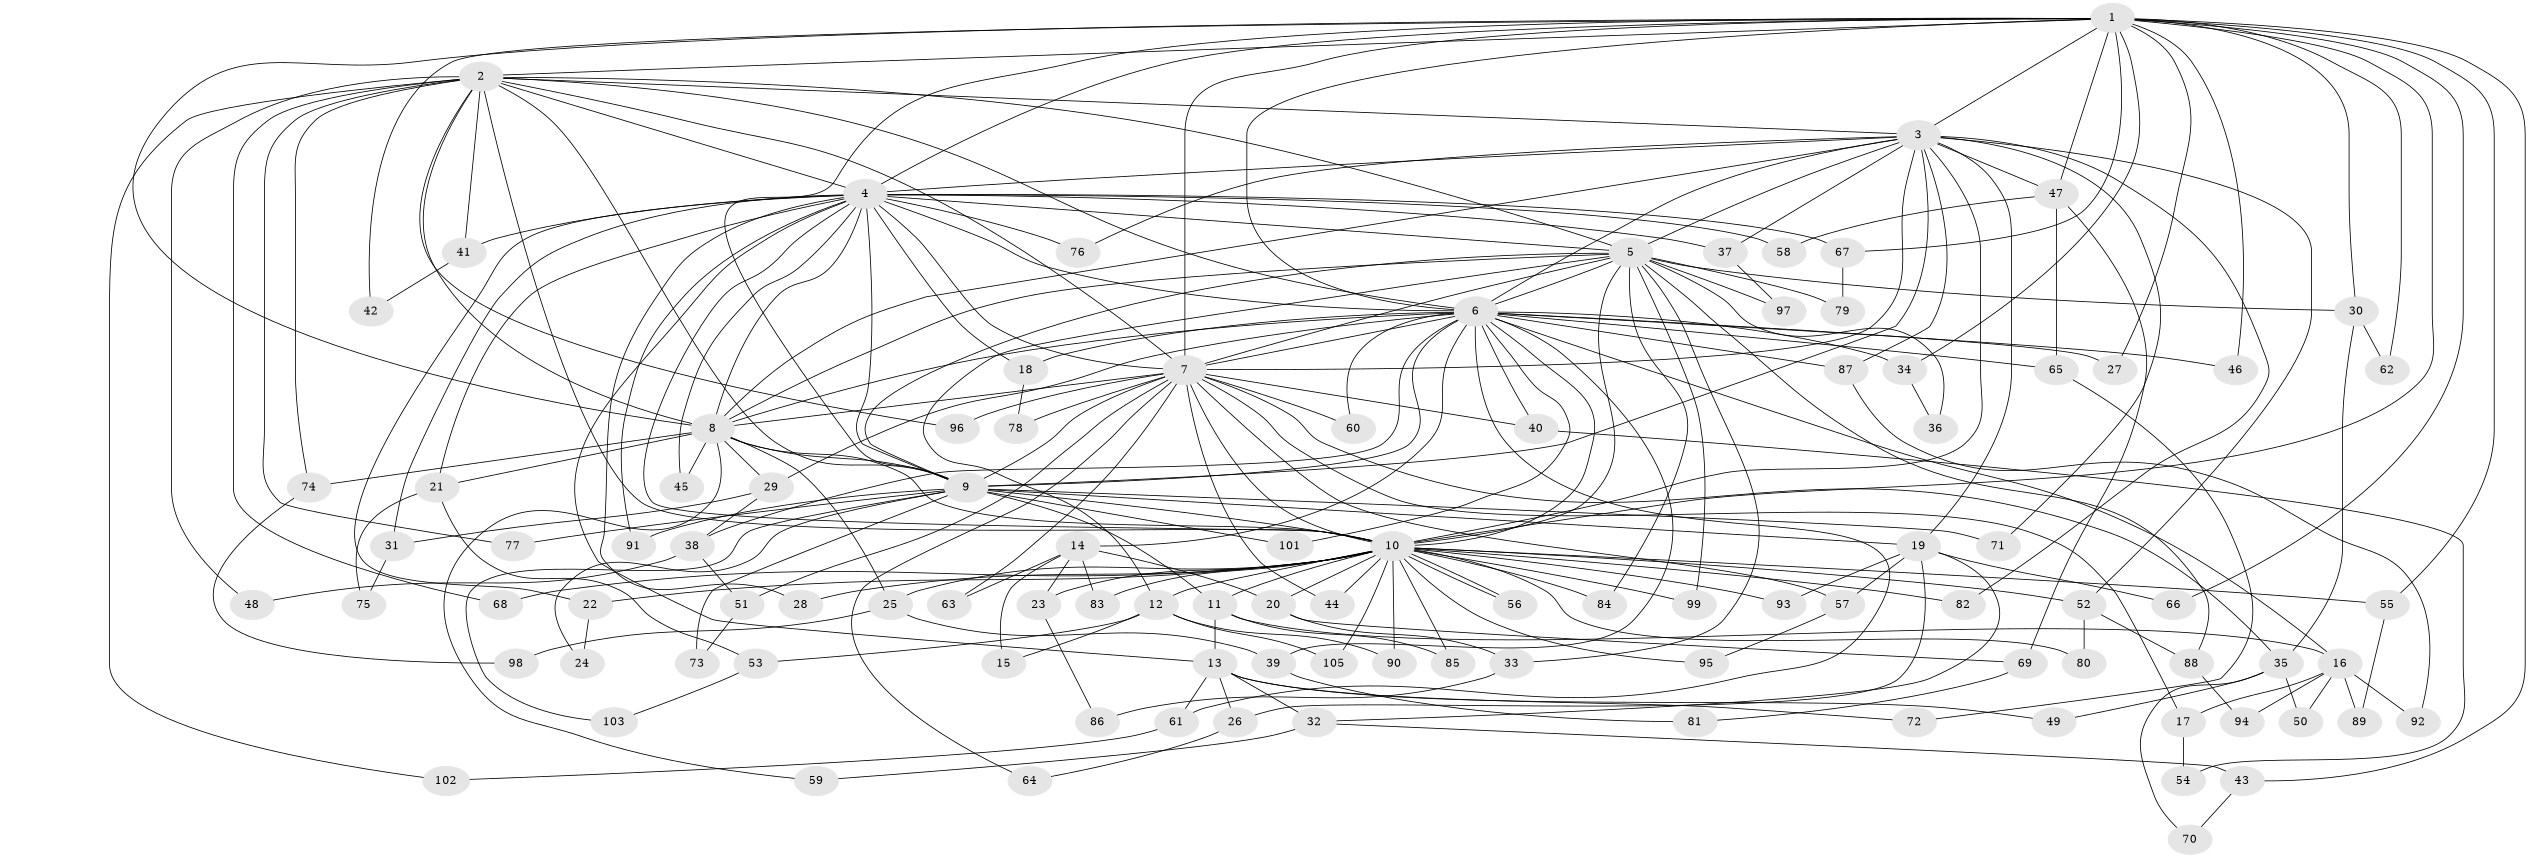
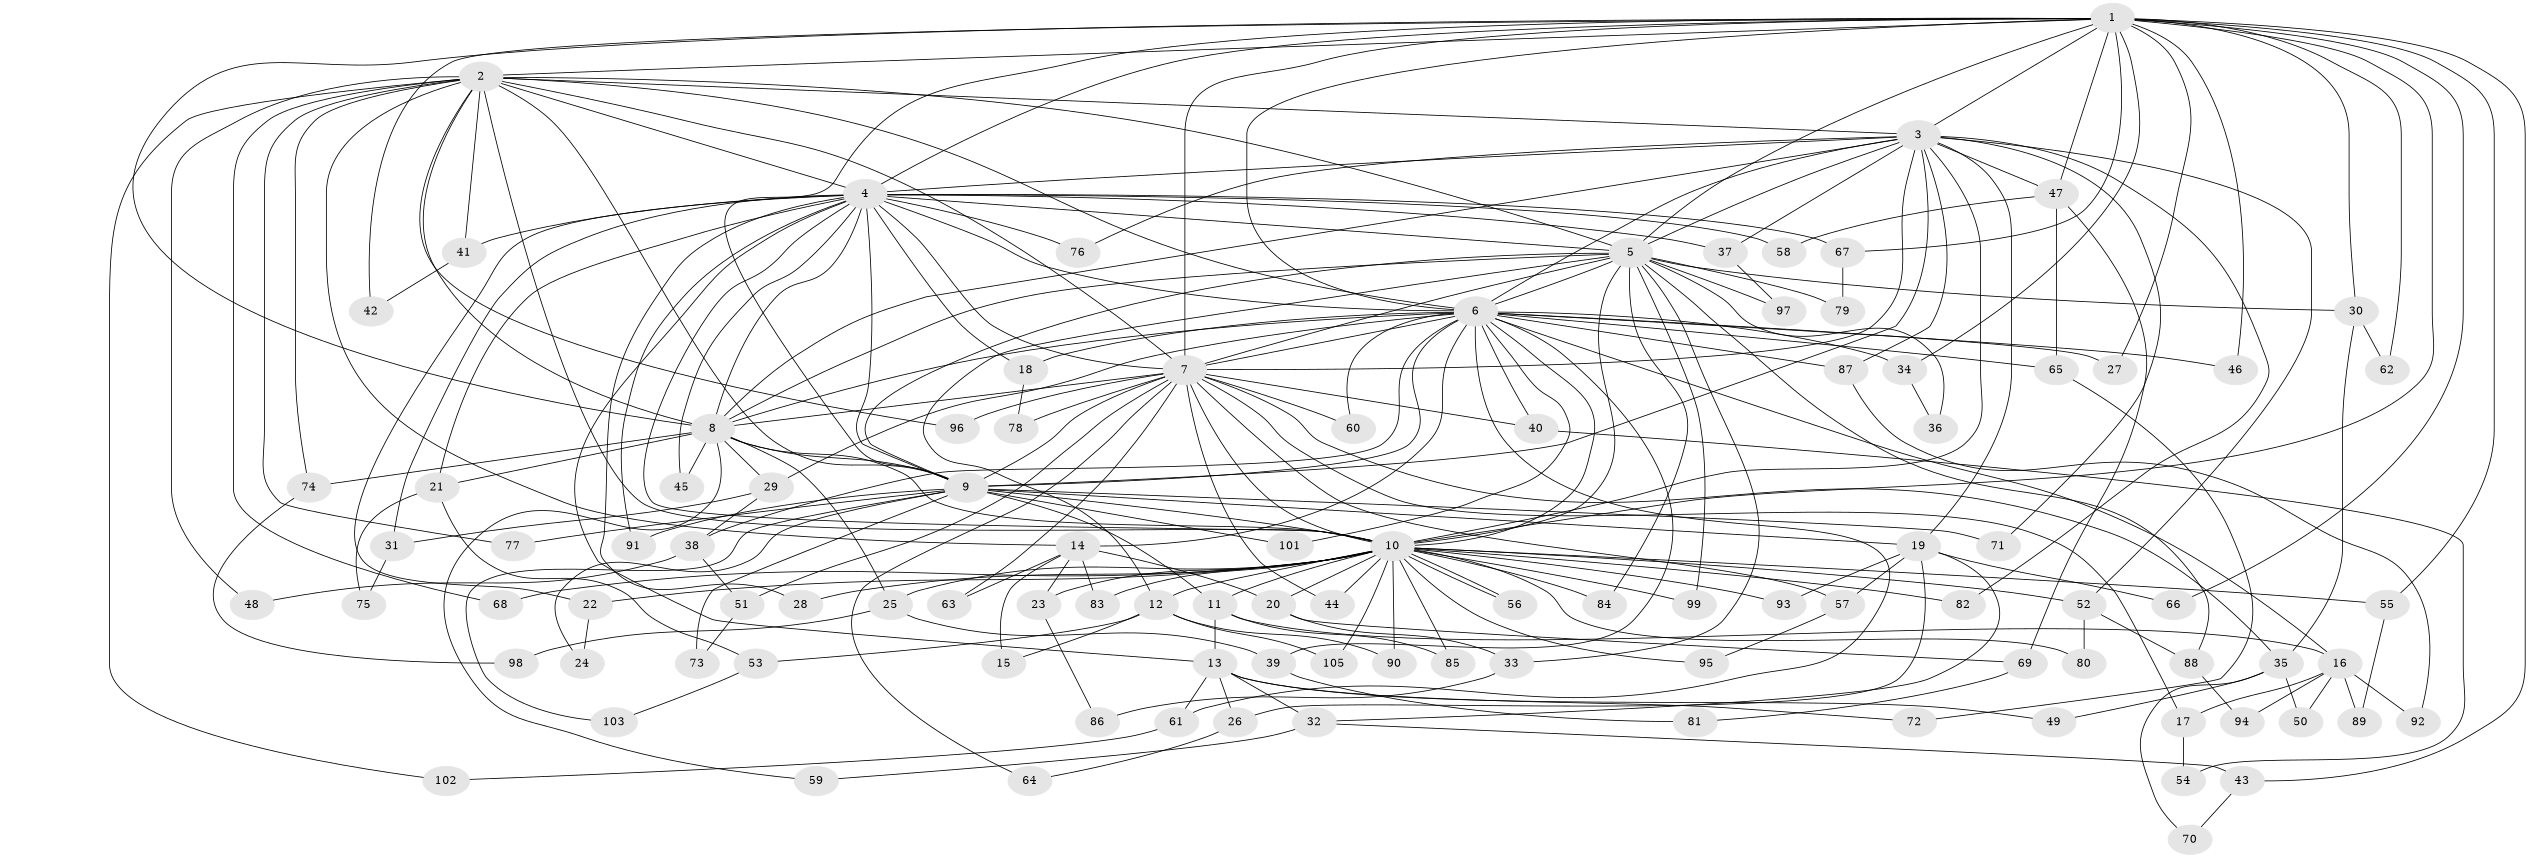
edge "1" -- "5": added
edge "2" -- "14": added
